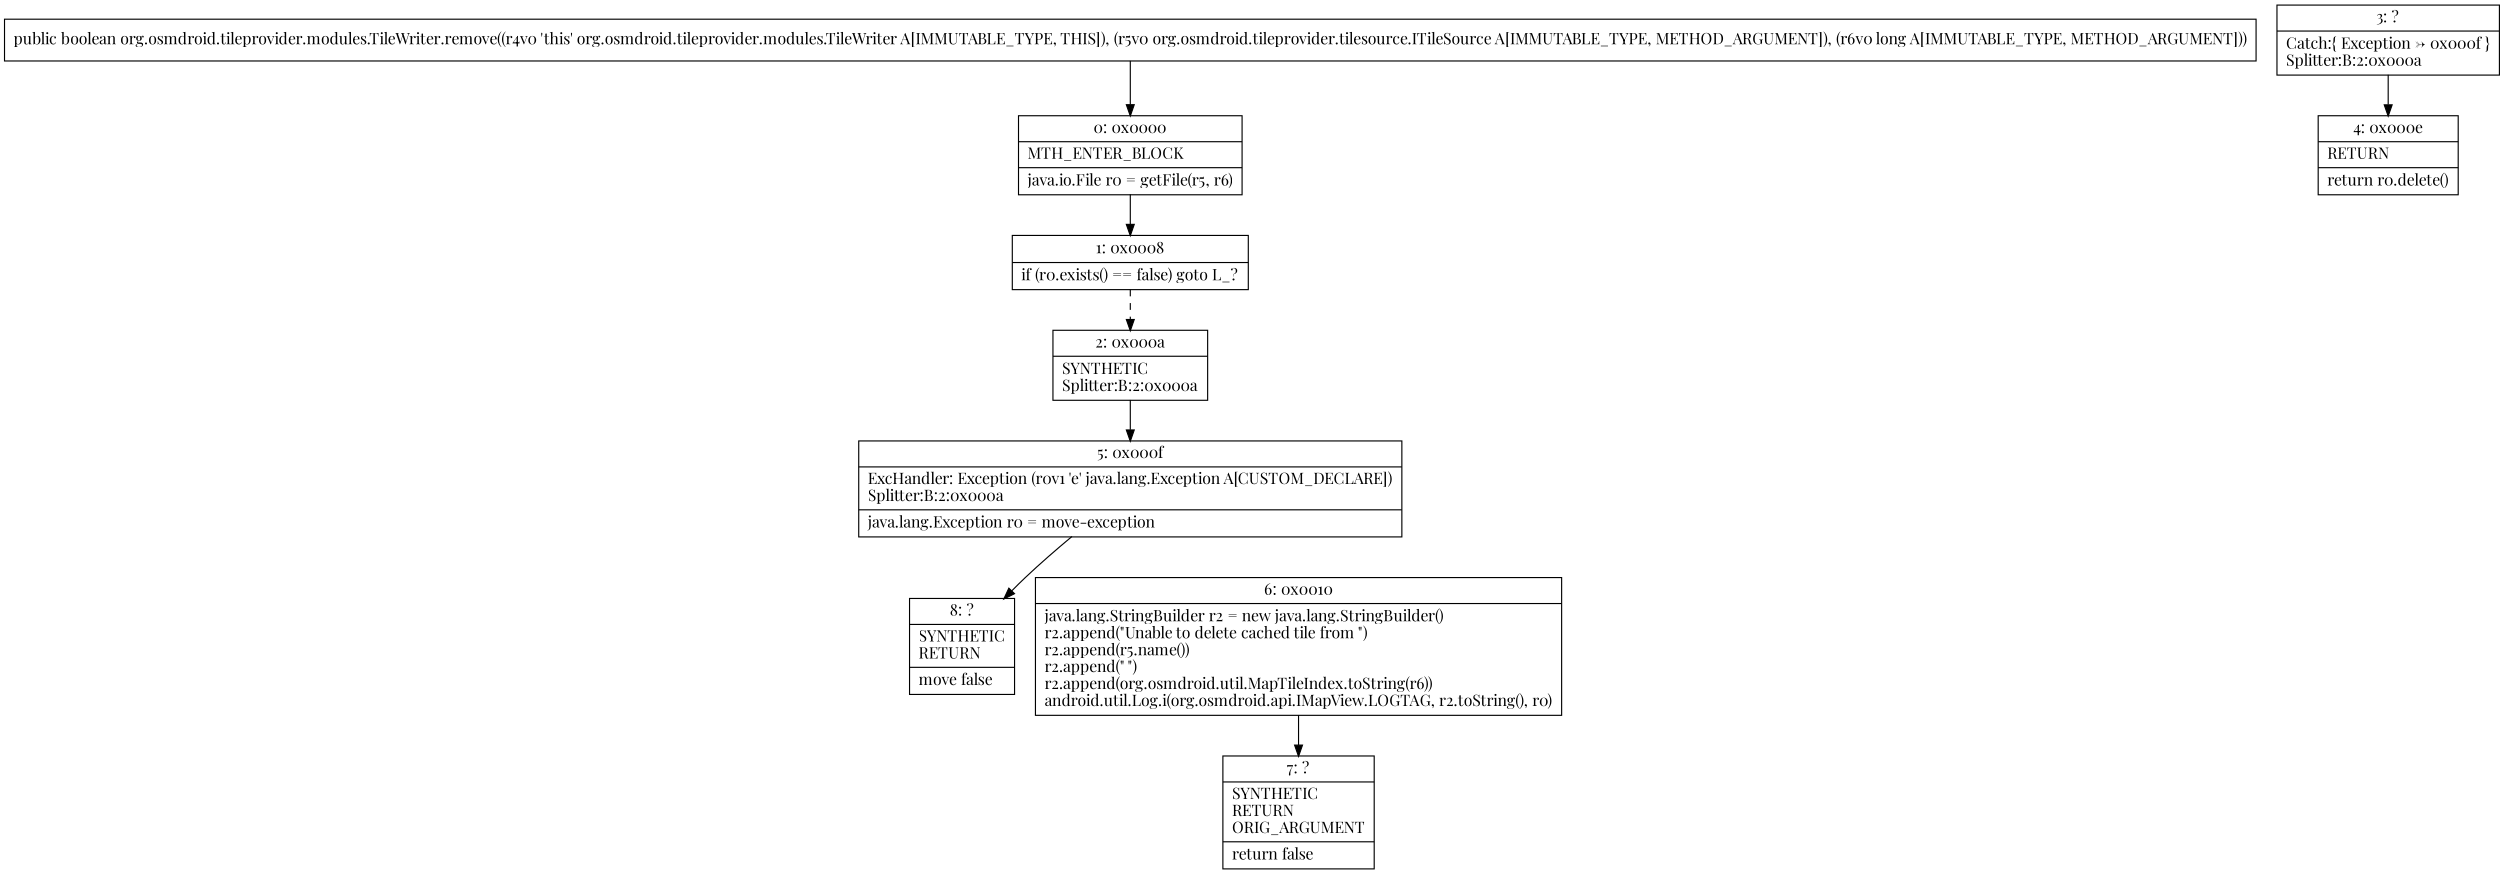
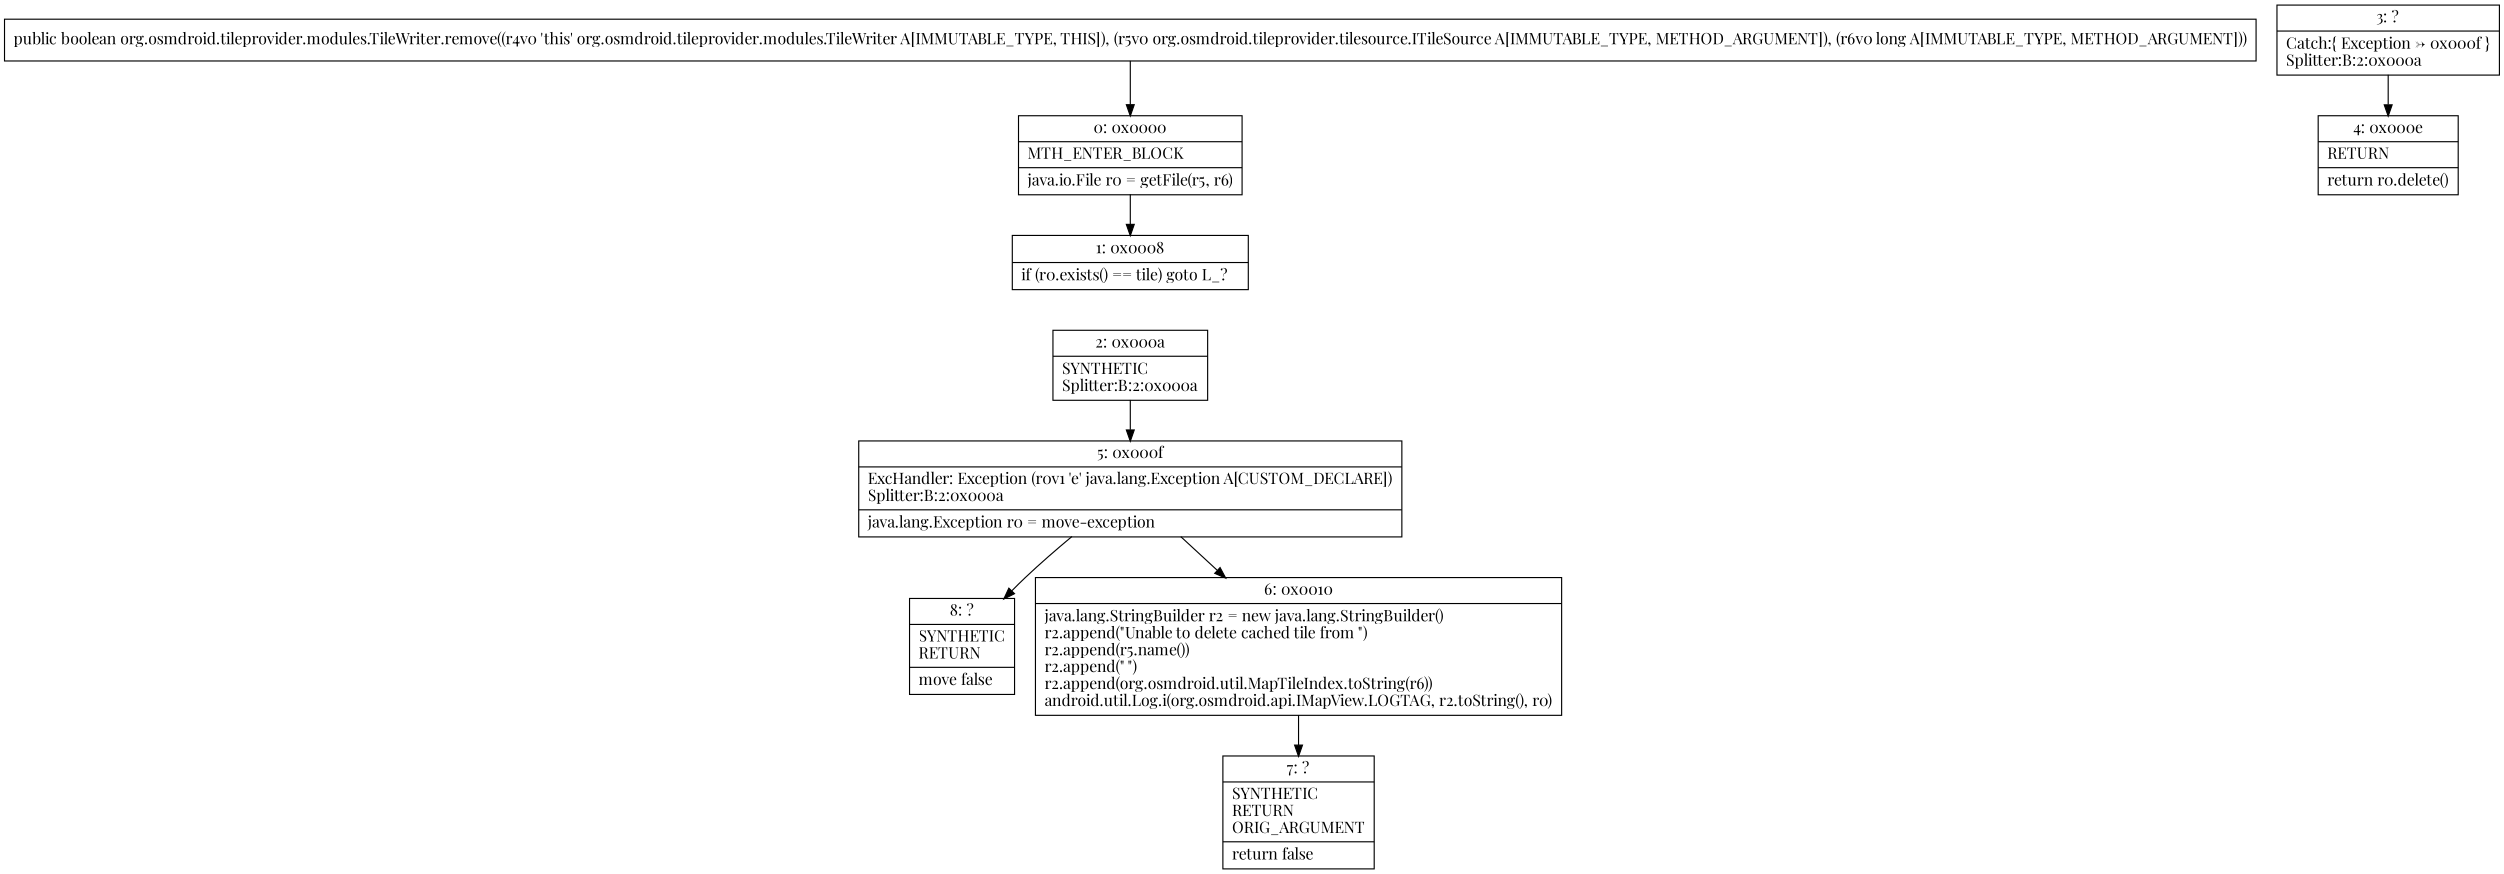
node "1: 0x0008": text "if (r0.exists() == false) goto L_?" -> "if (r0.exists() == tile) goto L_?"
edge "1: 0x0008" -> "2: 0x000a": removed
edge "5: 0x000f" -> "6: 0x0010": added
